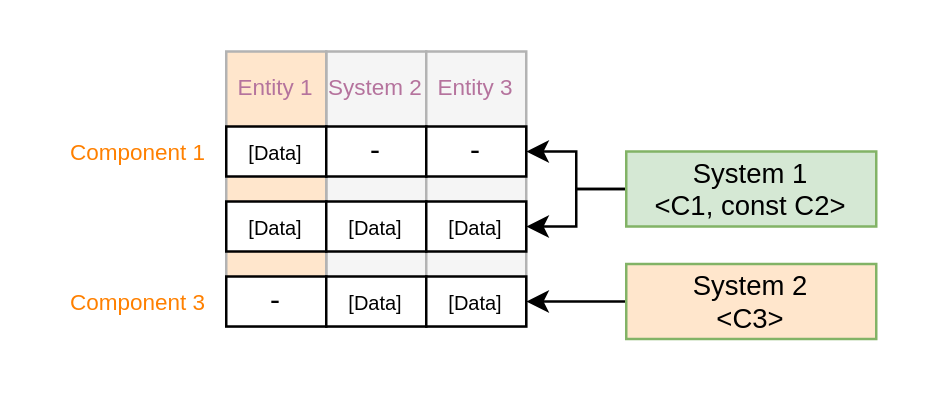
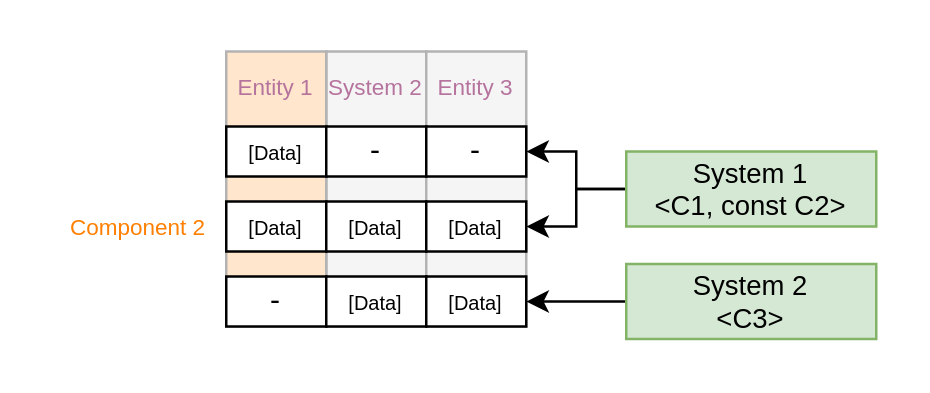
node "Component 1": removed
node "Component 2": added
node "Component 3": removed
node "System 2 <C3>": fillcolor #ffe6cc -> #d5e8d4
